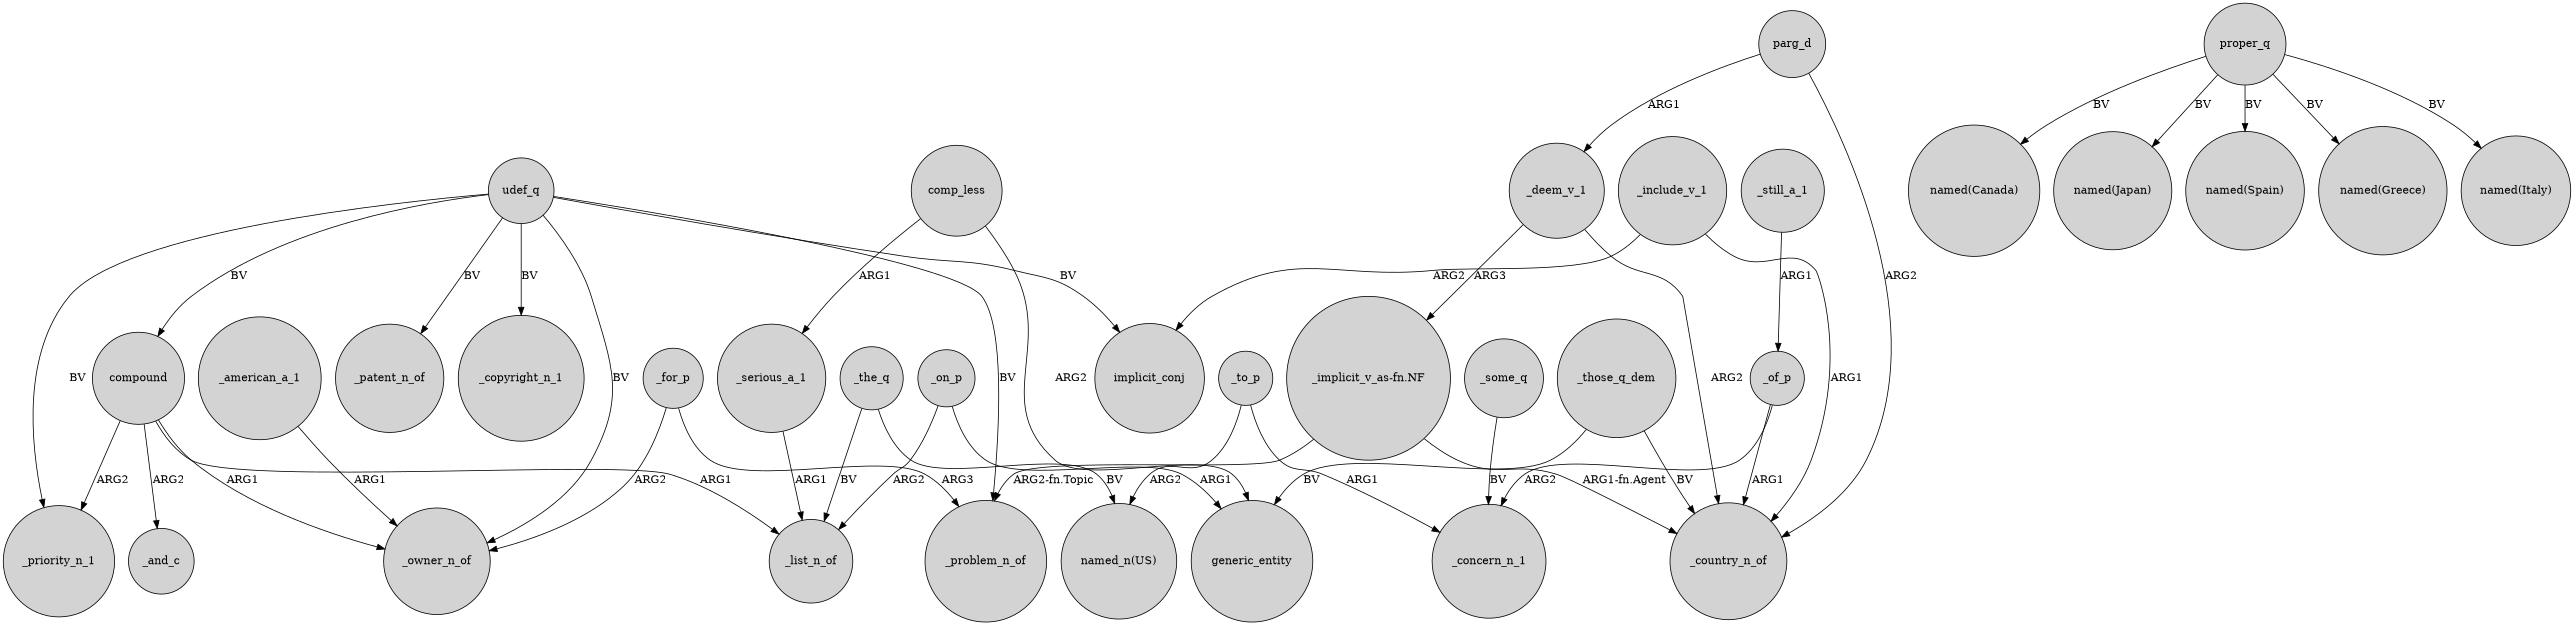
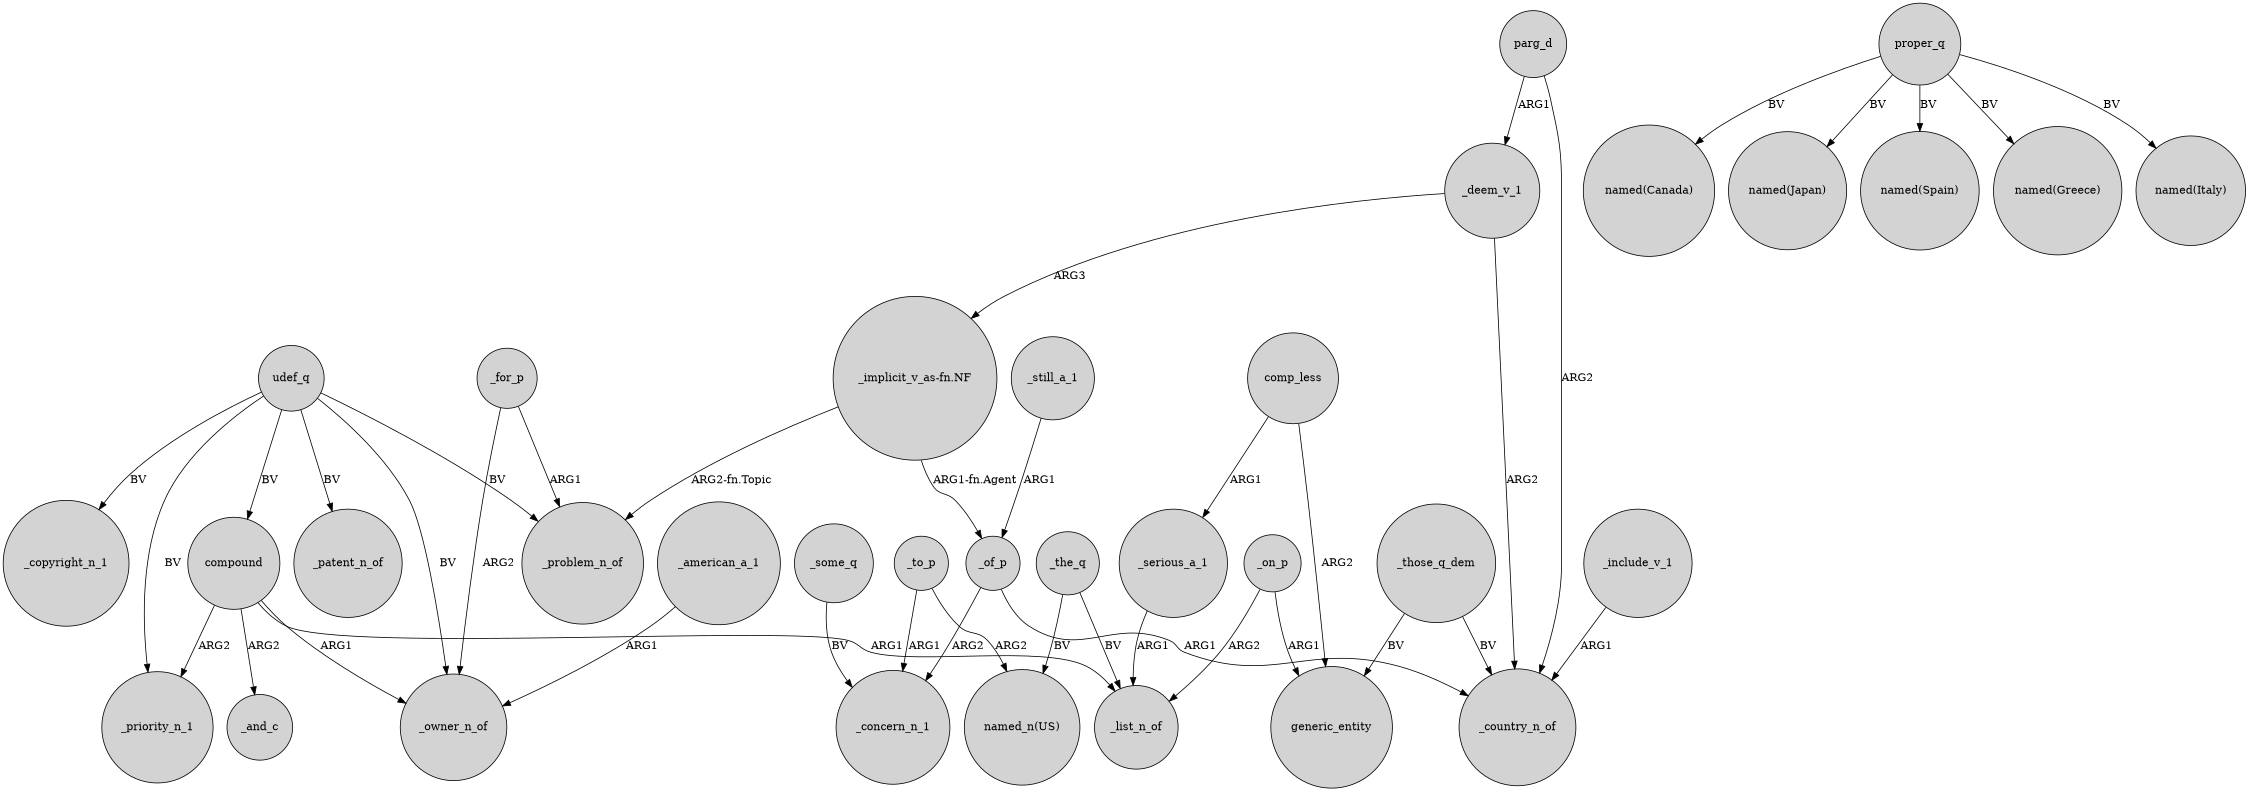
node "implicit_conj": removed
edge "_implicit_v_as-fn.NF" -> "_country_n_of": now "_implicit_v_as-fn.NF" -> "_of_p"
edge "_for_p" -> "_problem_n_of": label "ARG3" -> "ARG1"
